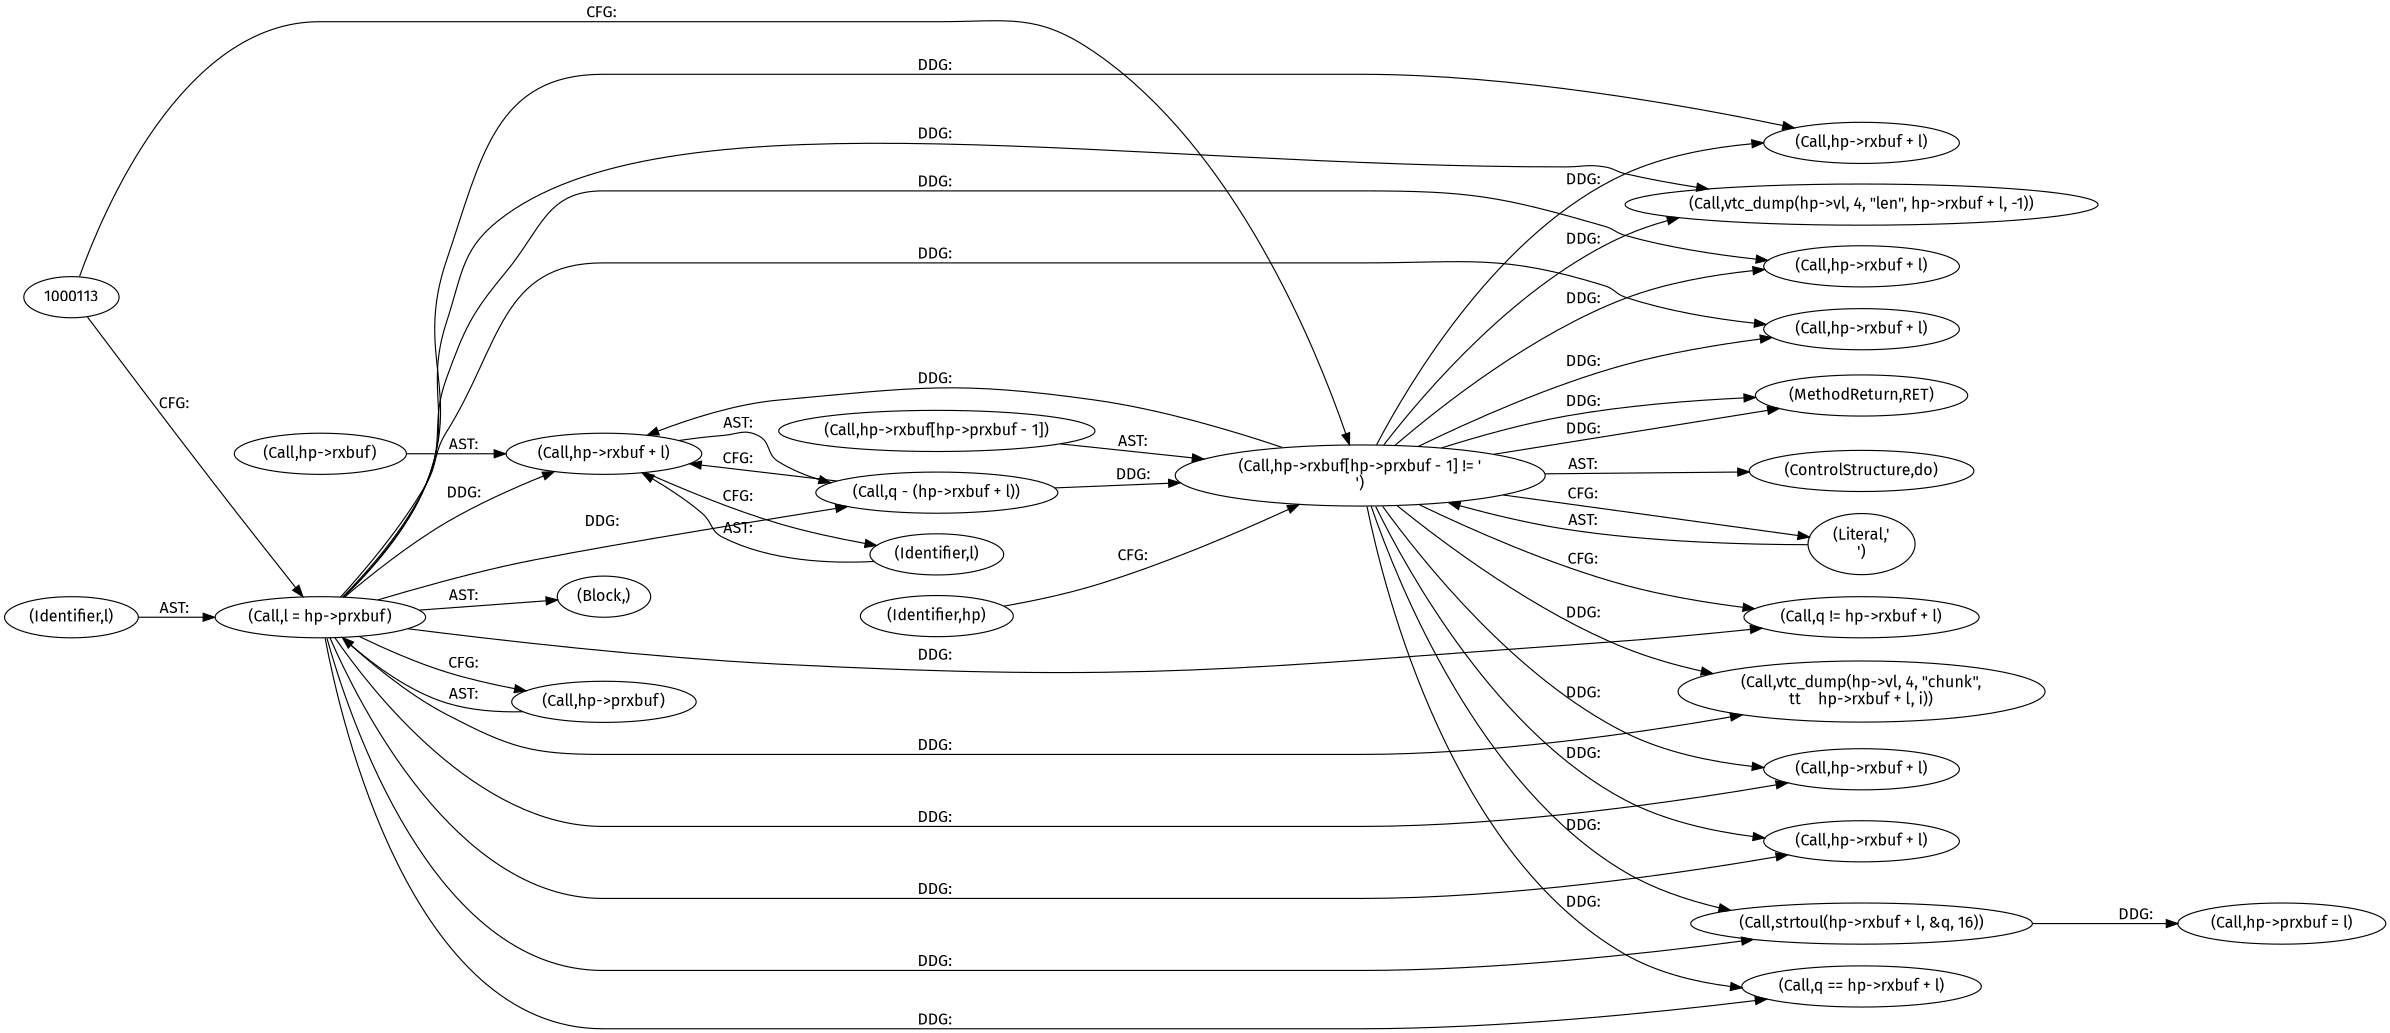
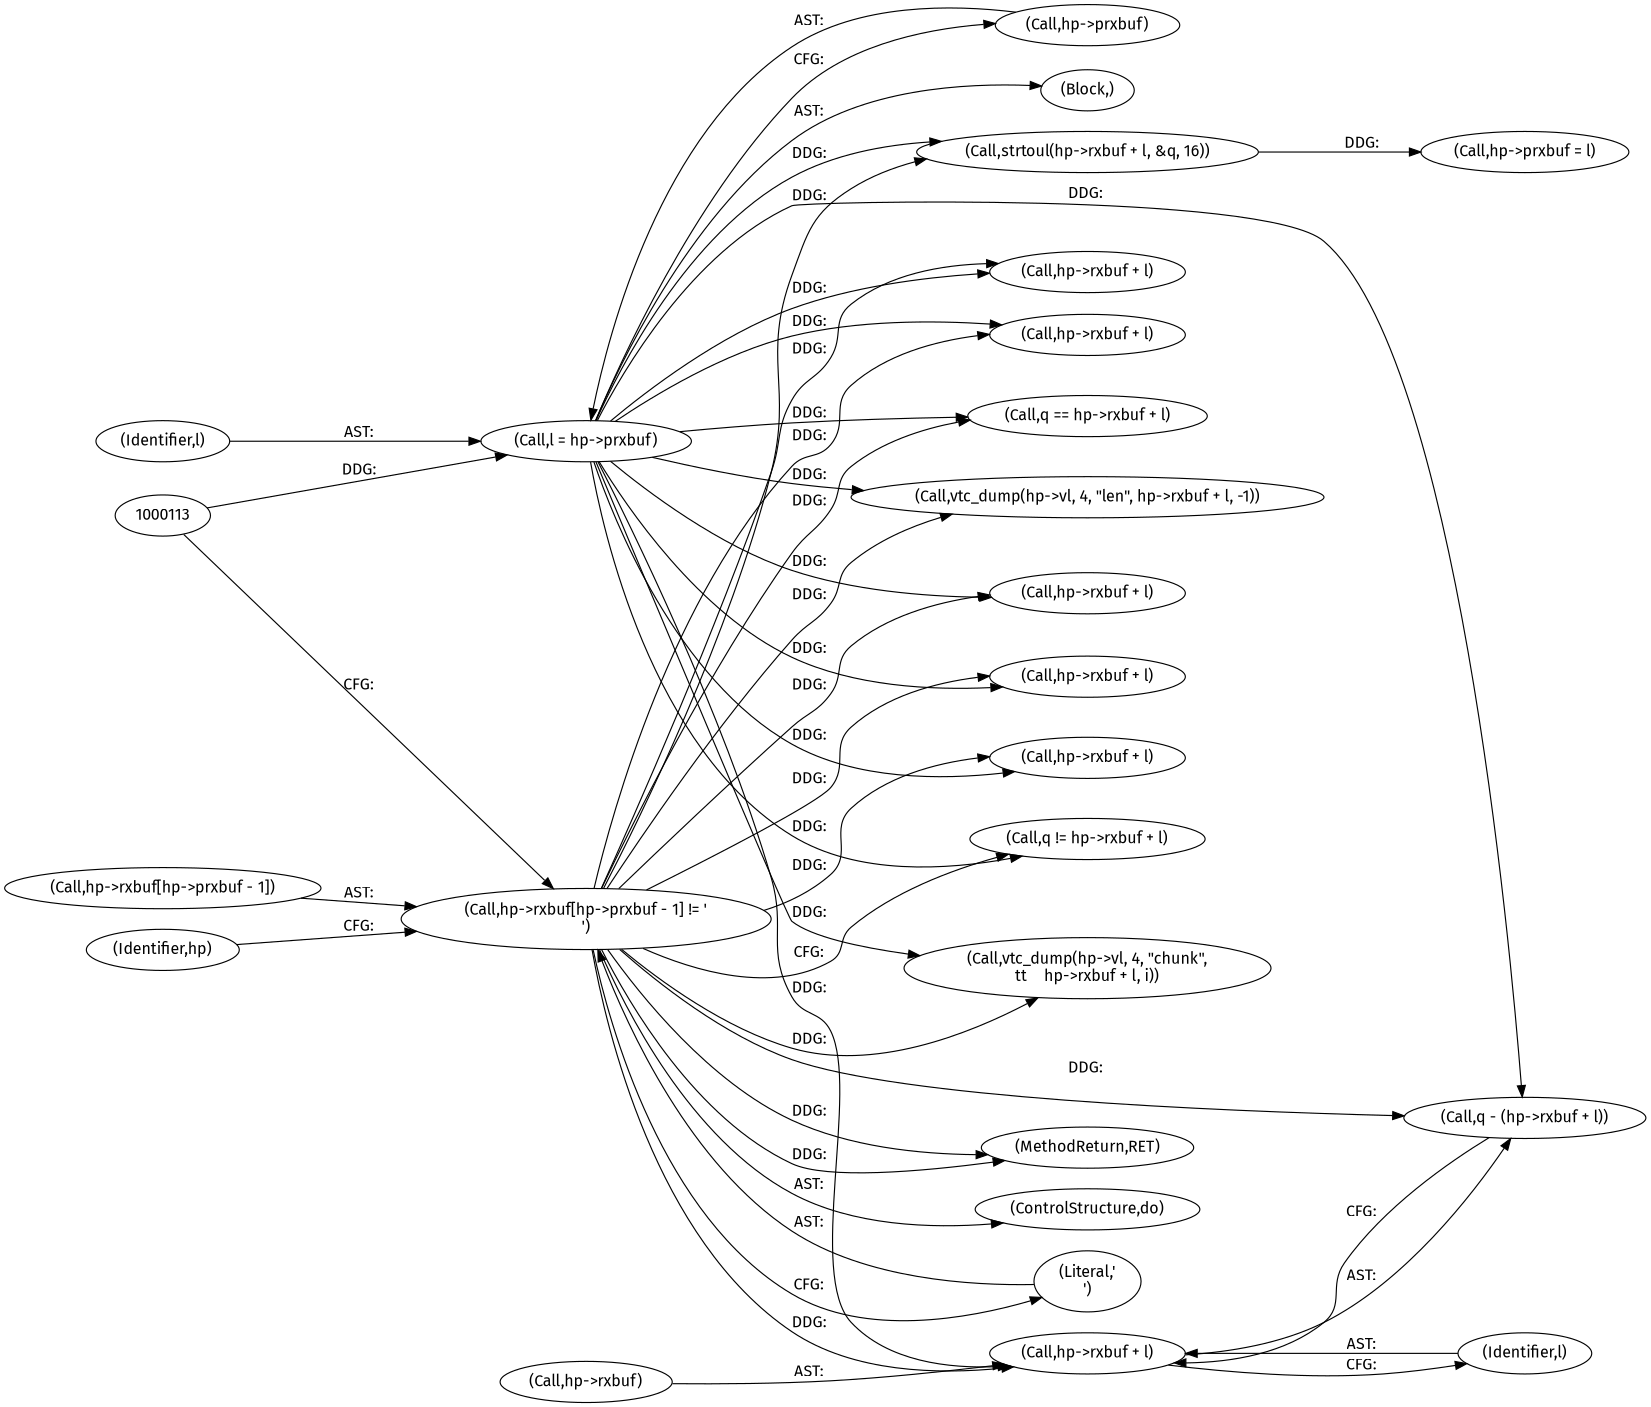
edge "1000113" -> "(Call,l = hp->prxbuf)": label "CFG: " -> "DDG: "
edge "(Call,q - (hp->rxbuf + l))" -> "(Call,hp->rxbuf[hp->prxbuf - 1] != ' ')": reversed
